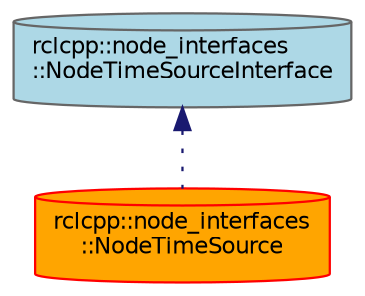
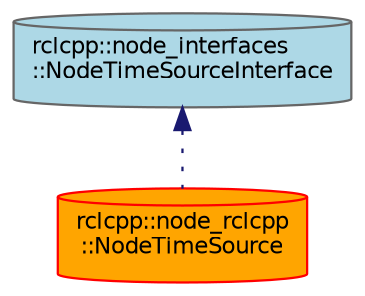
node "rclcpp::node_interfaces ::NodeTimeSource": label "rclcpp::node_interfaces ::NodeTimeSource" -> "rclcpp::node_rclcpp ::NodeTimeSource"
